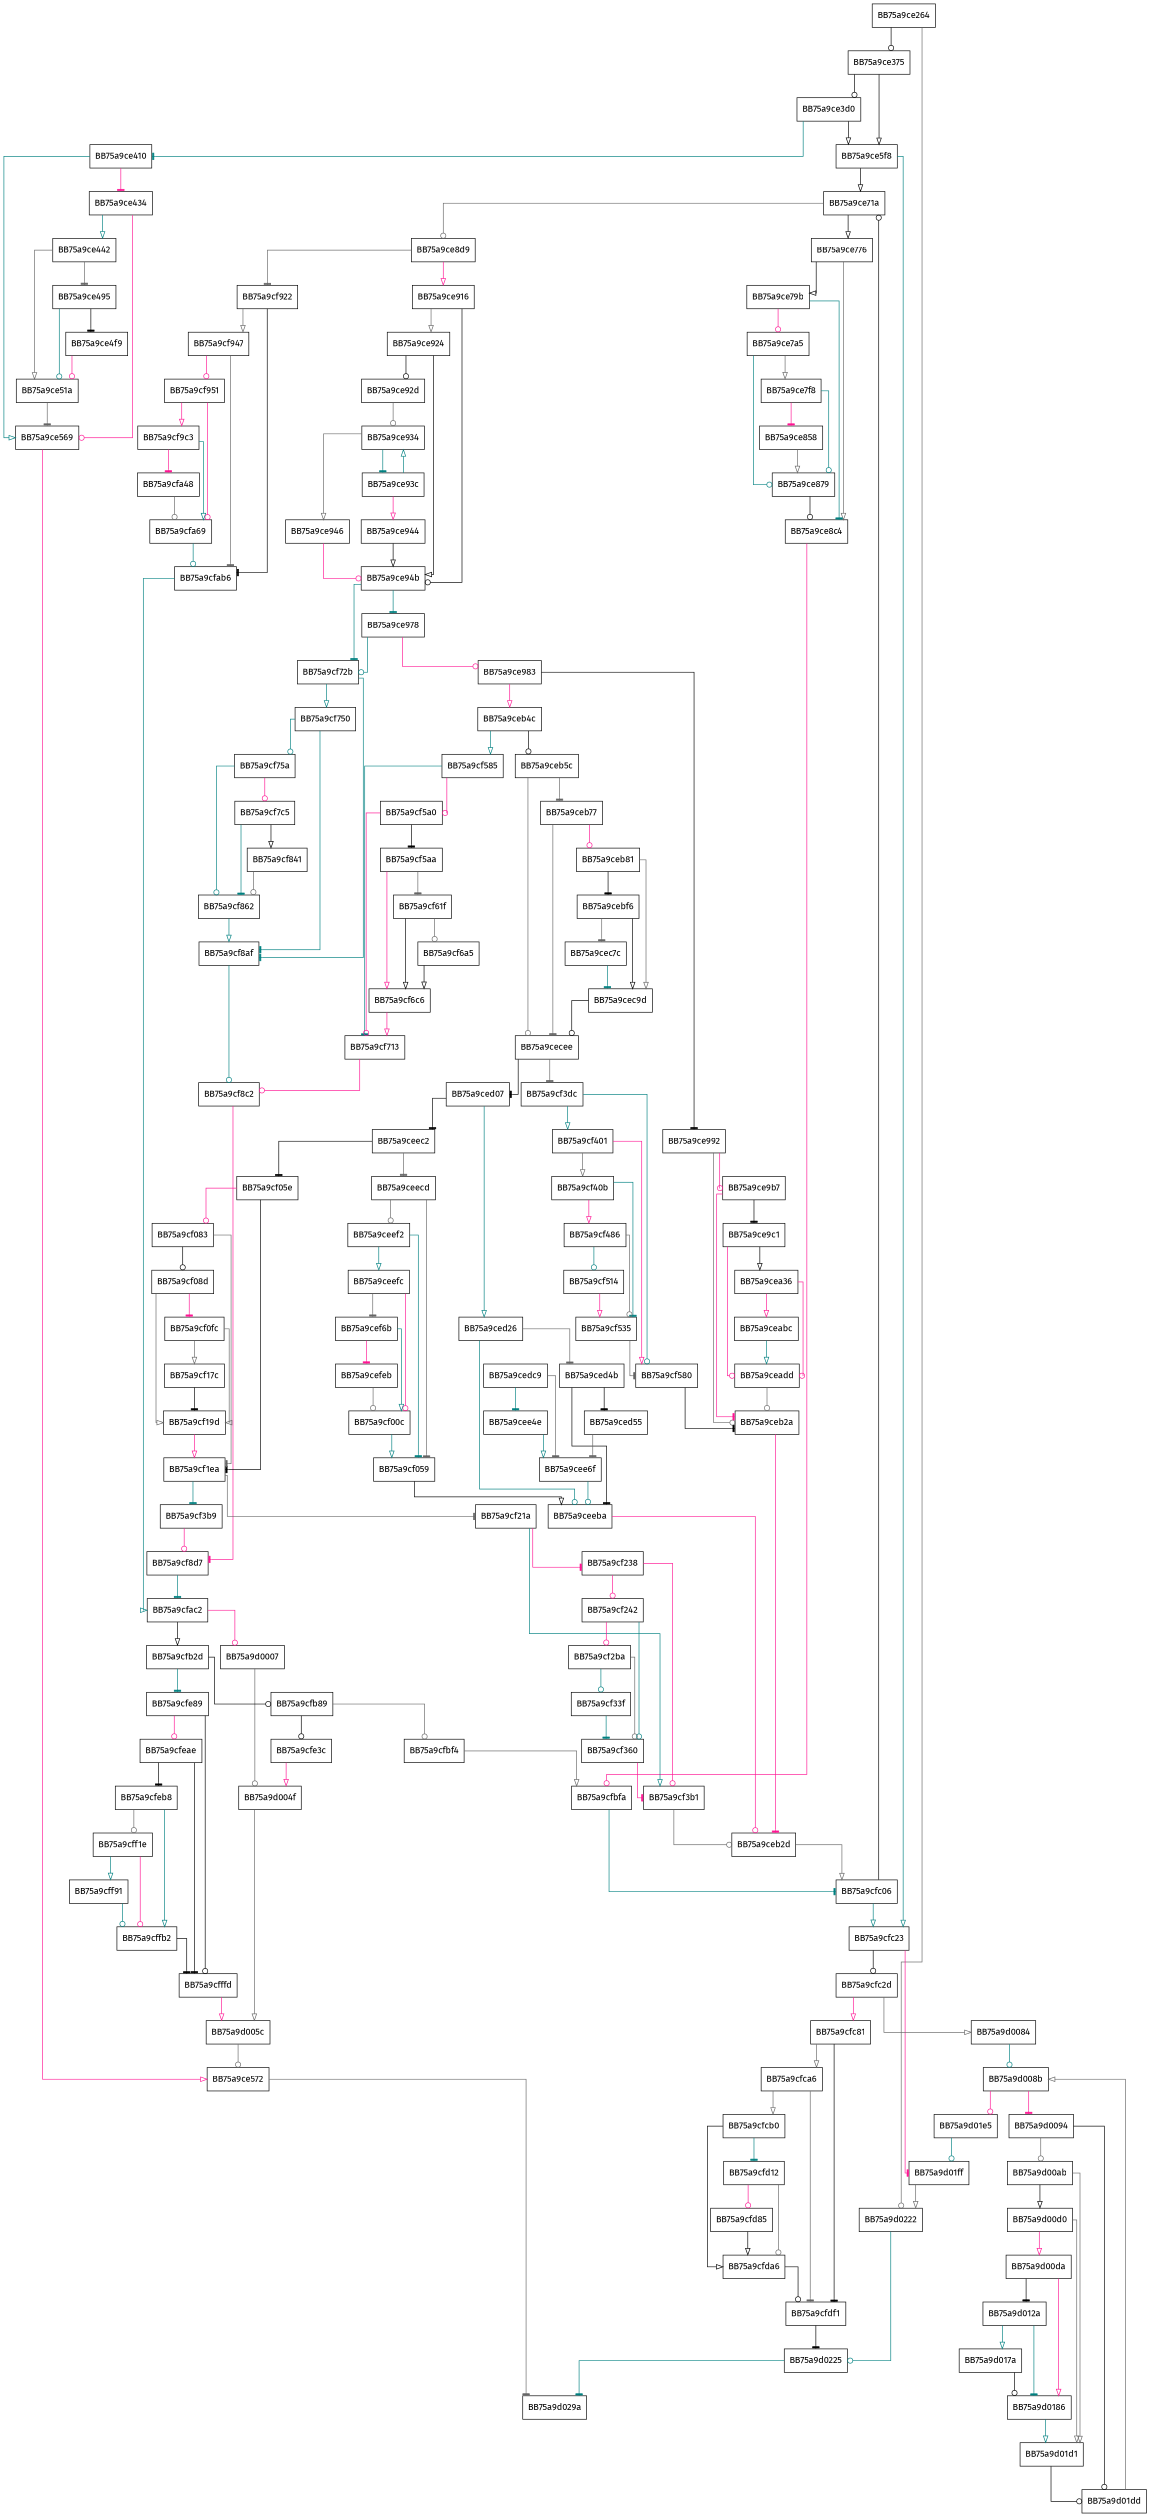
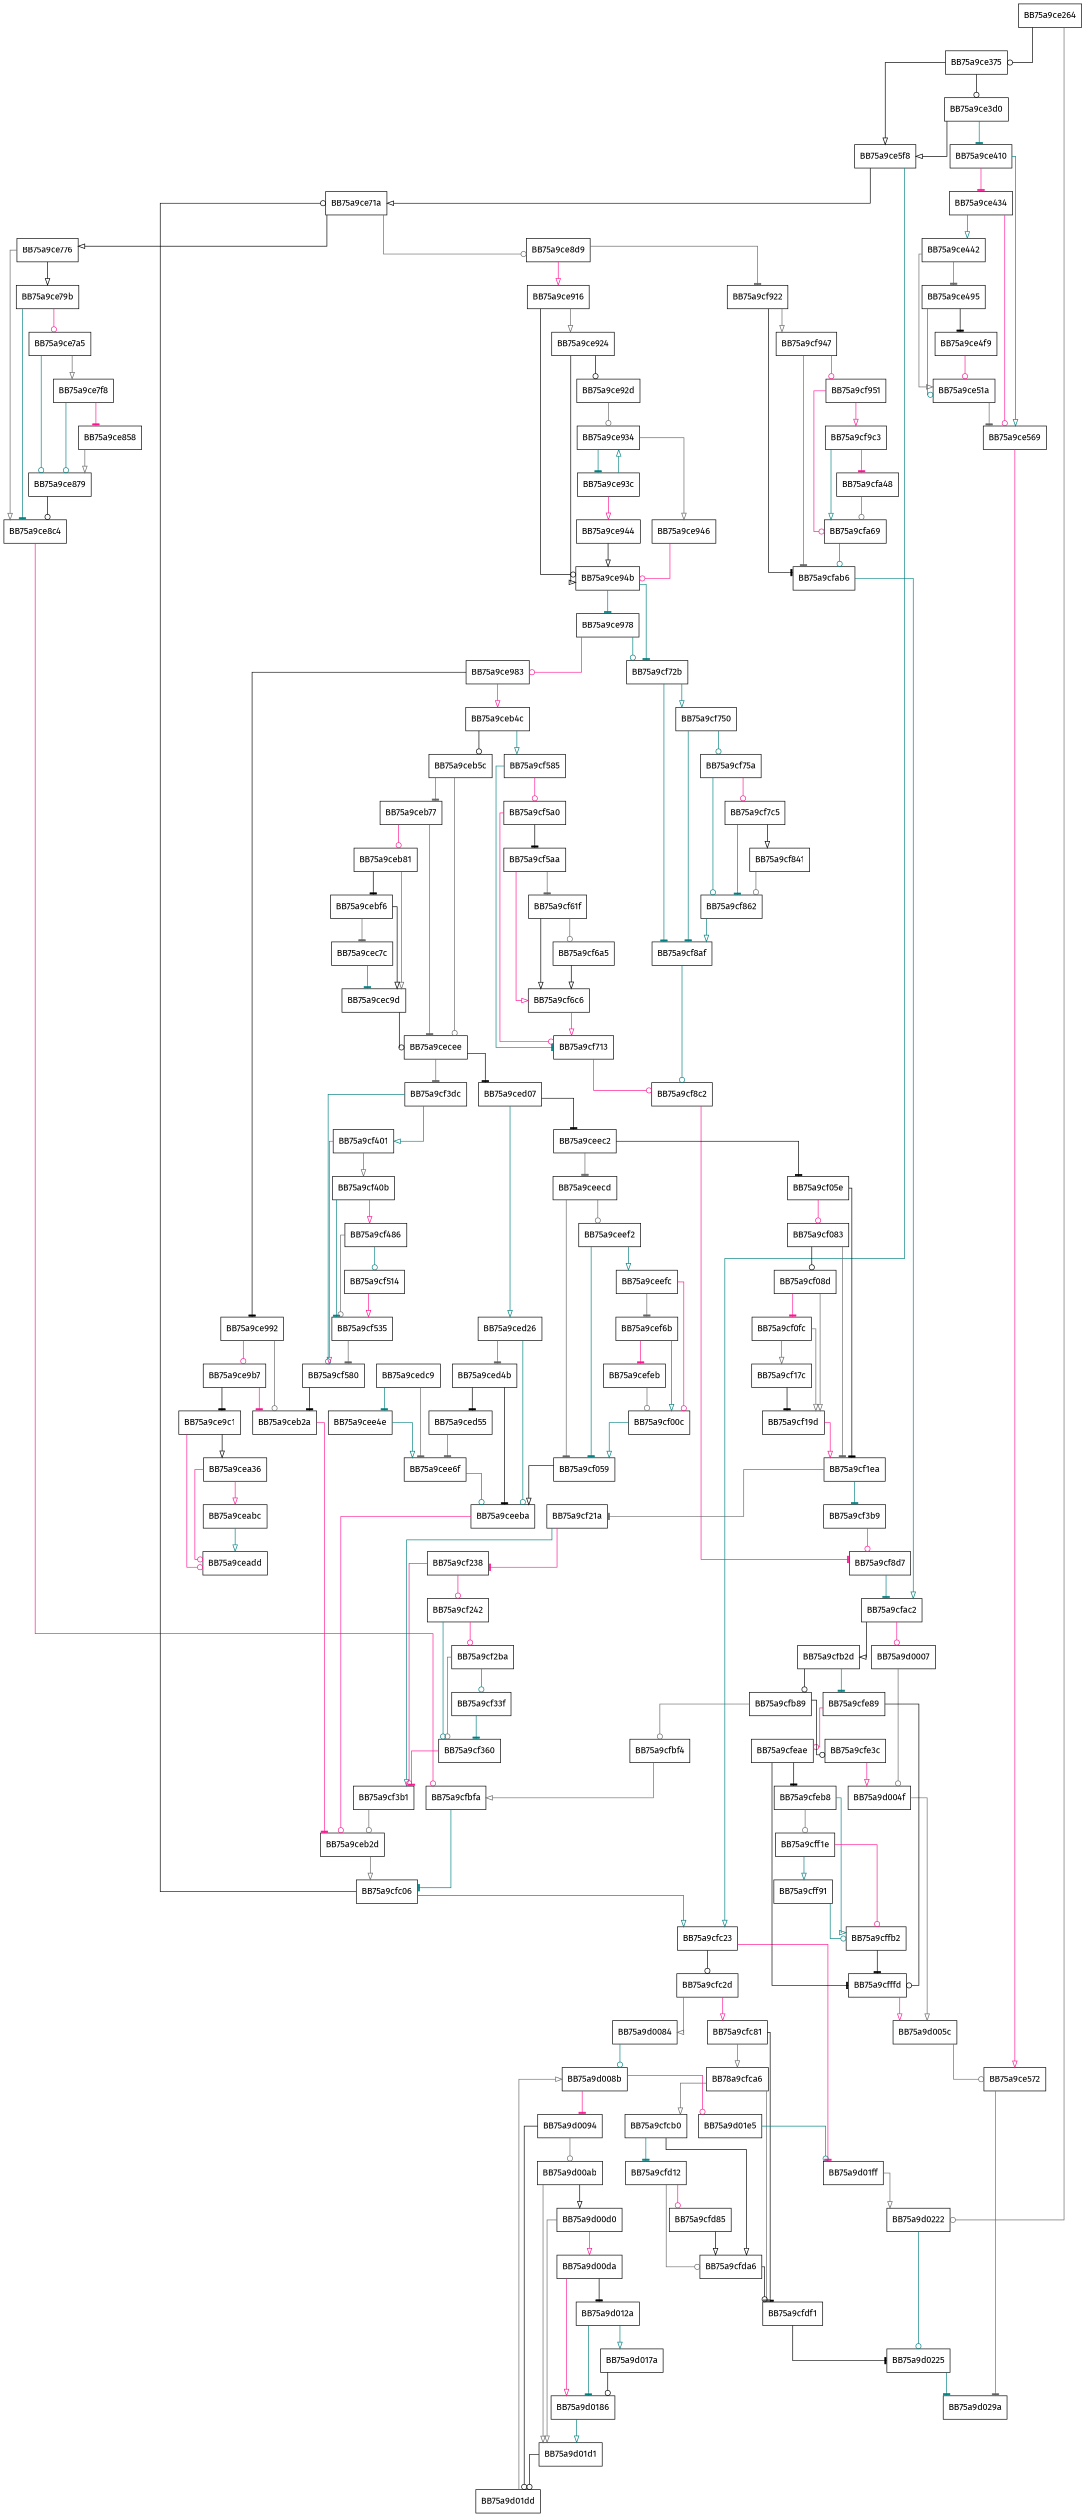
edge "BB75a9ceadd" -> "BB75a9ceb2a": removed
node "BB75a9cfca6": label "BB75a9cfca6" -> "BB78a9cfca6"
